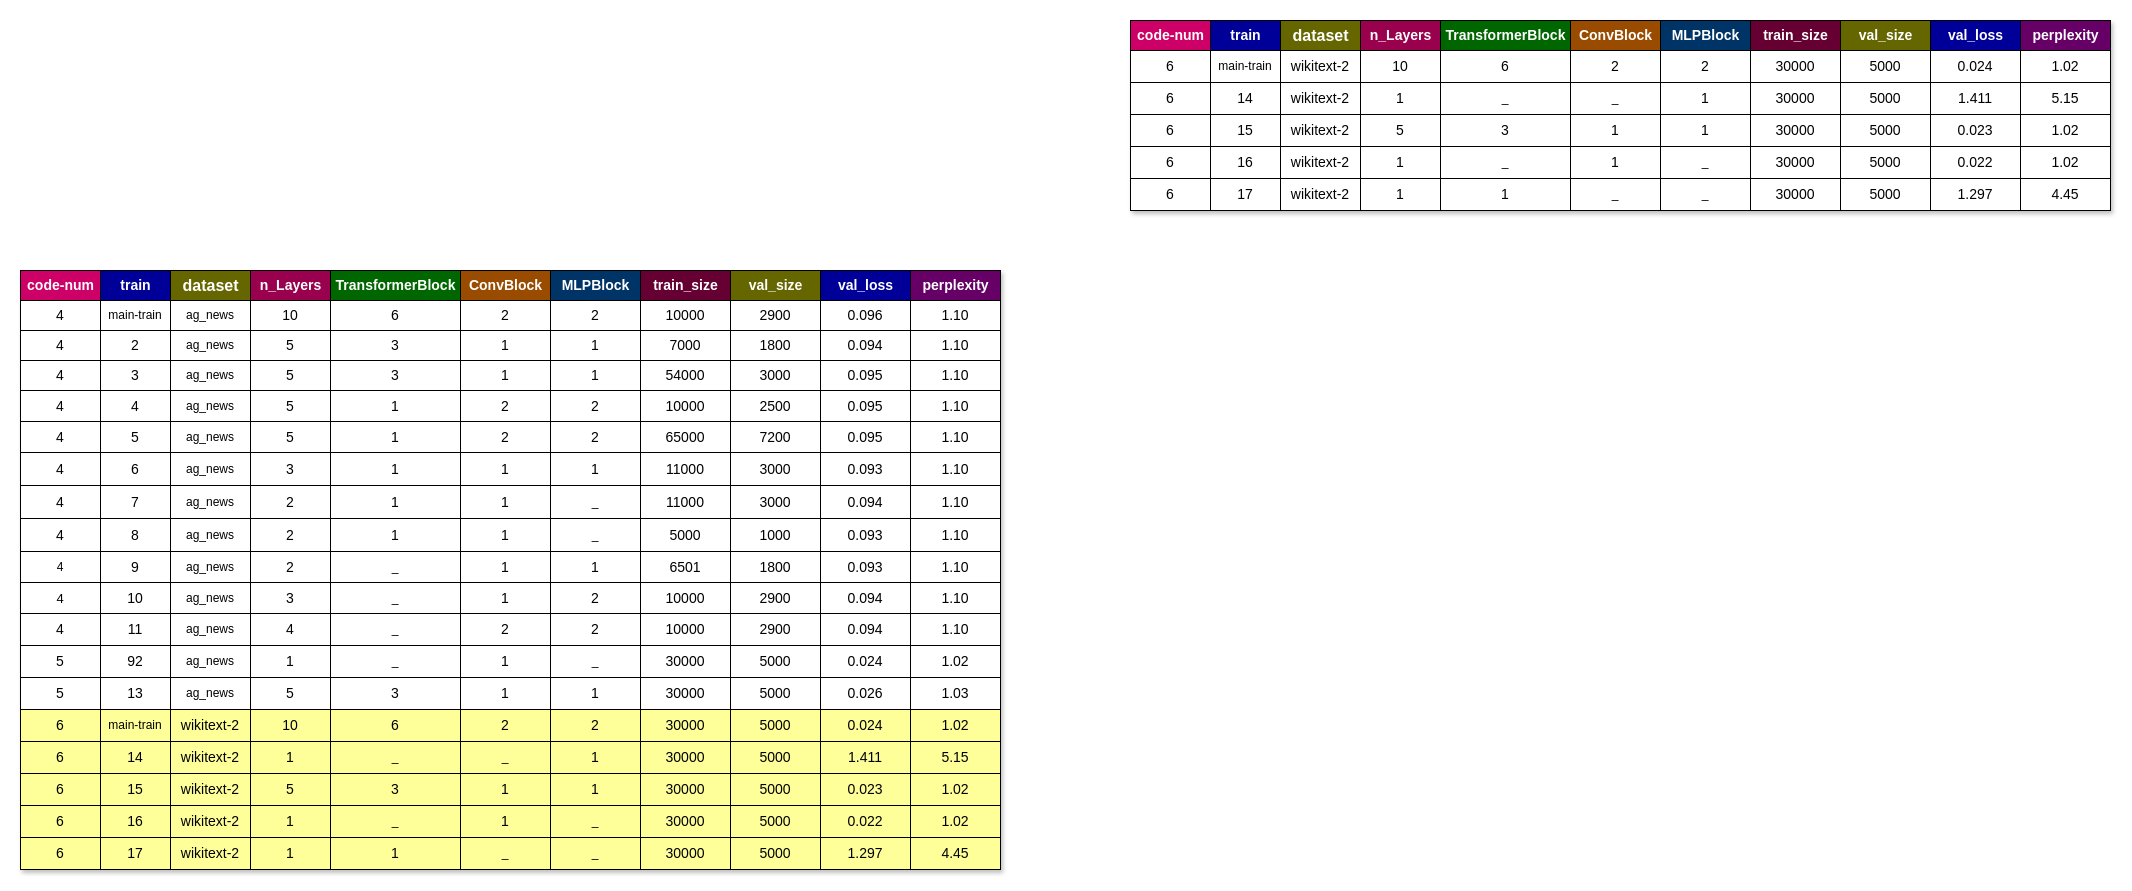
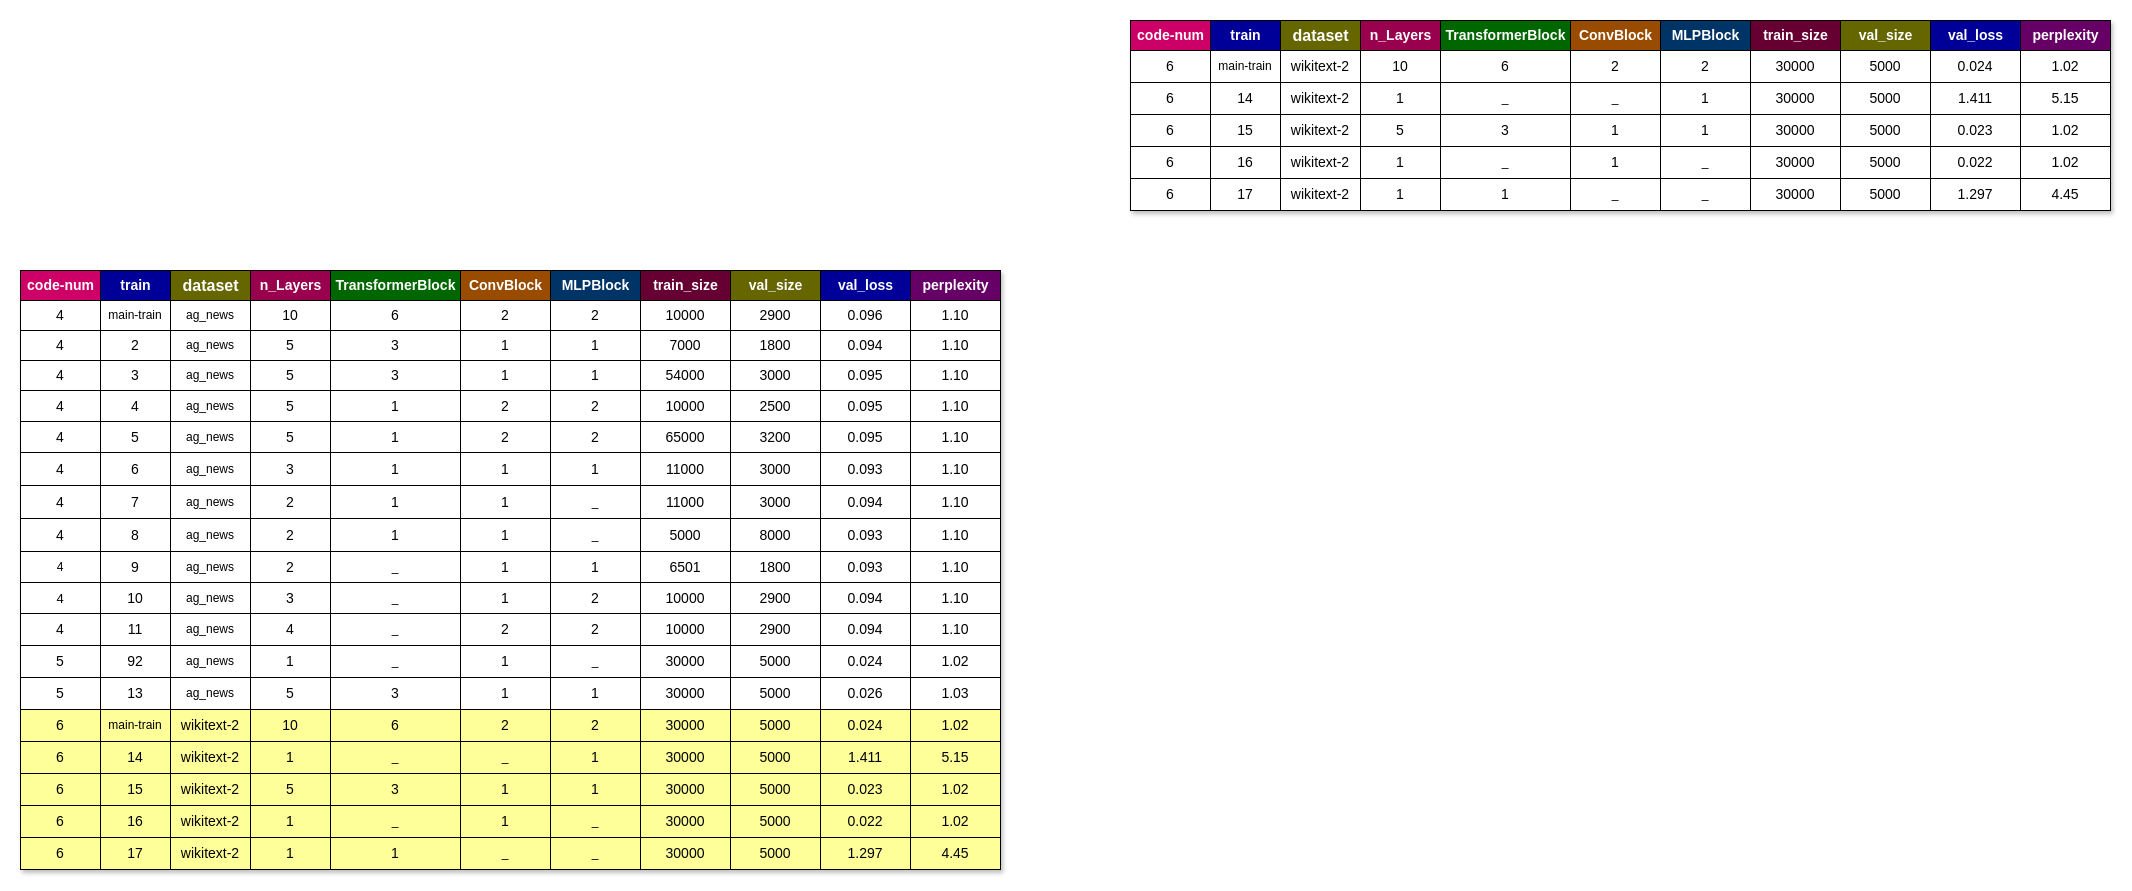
node "7200": label "7200" -> "3200"
node "1000": label "1000" -> "8000"
